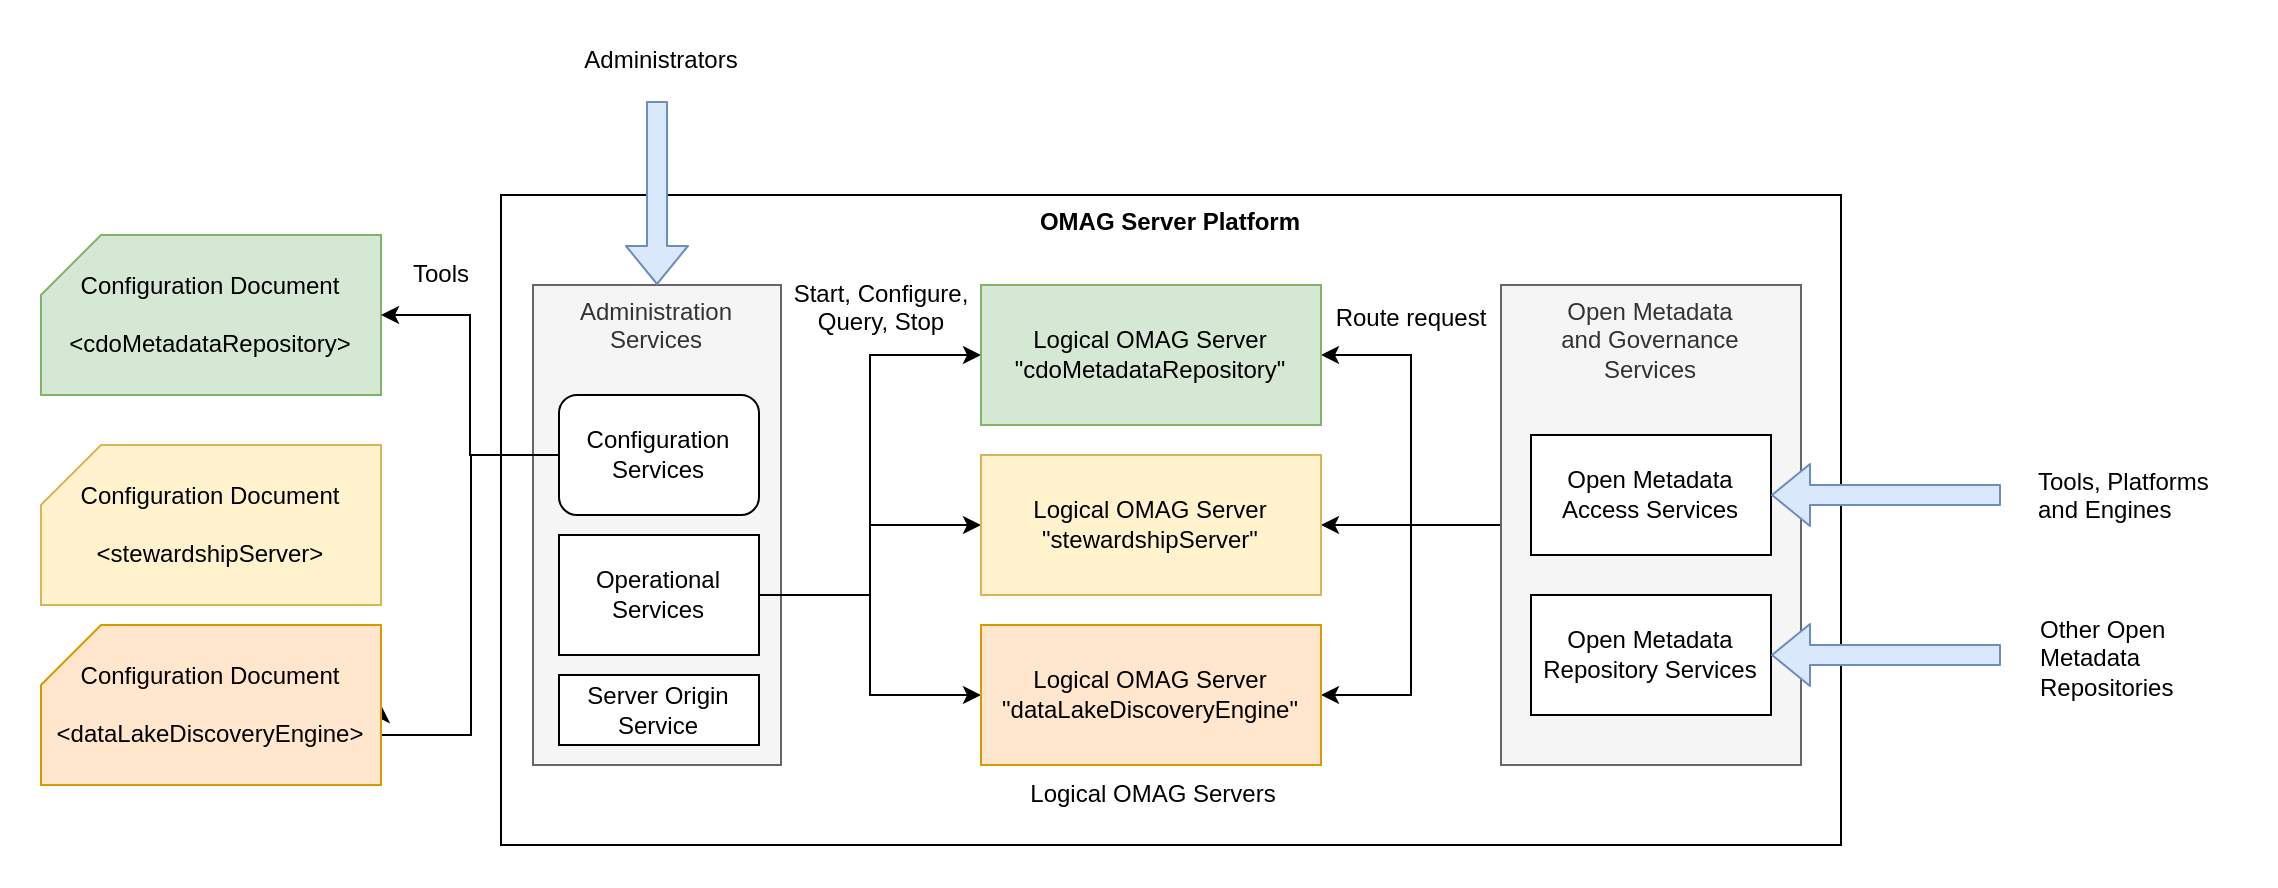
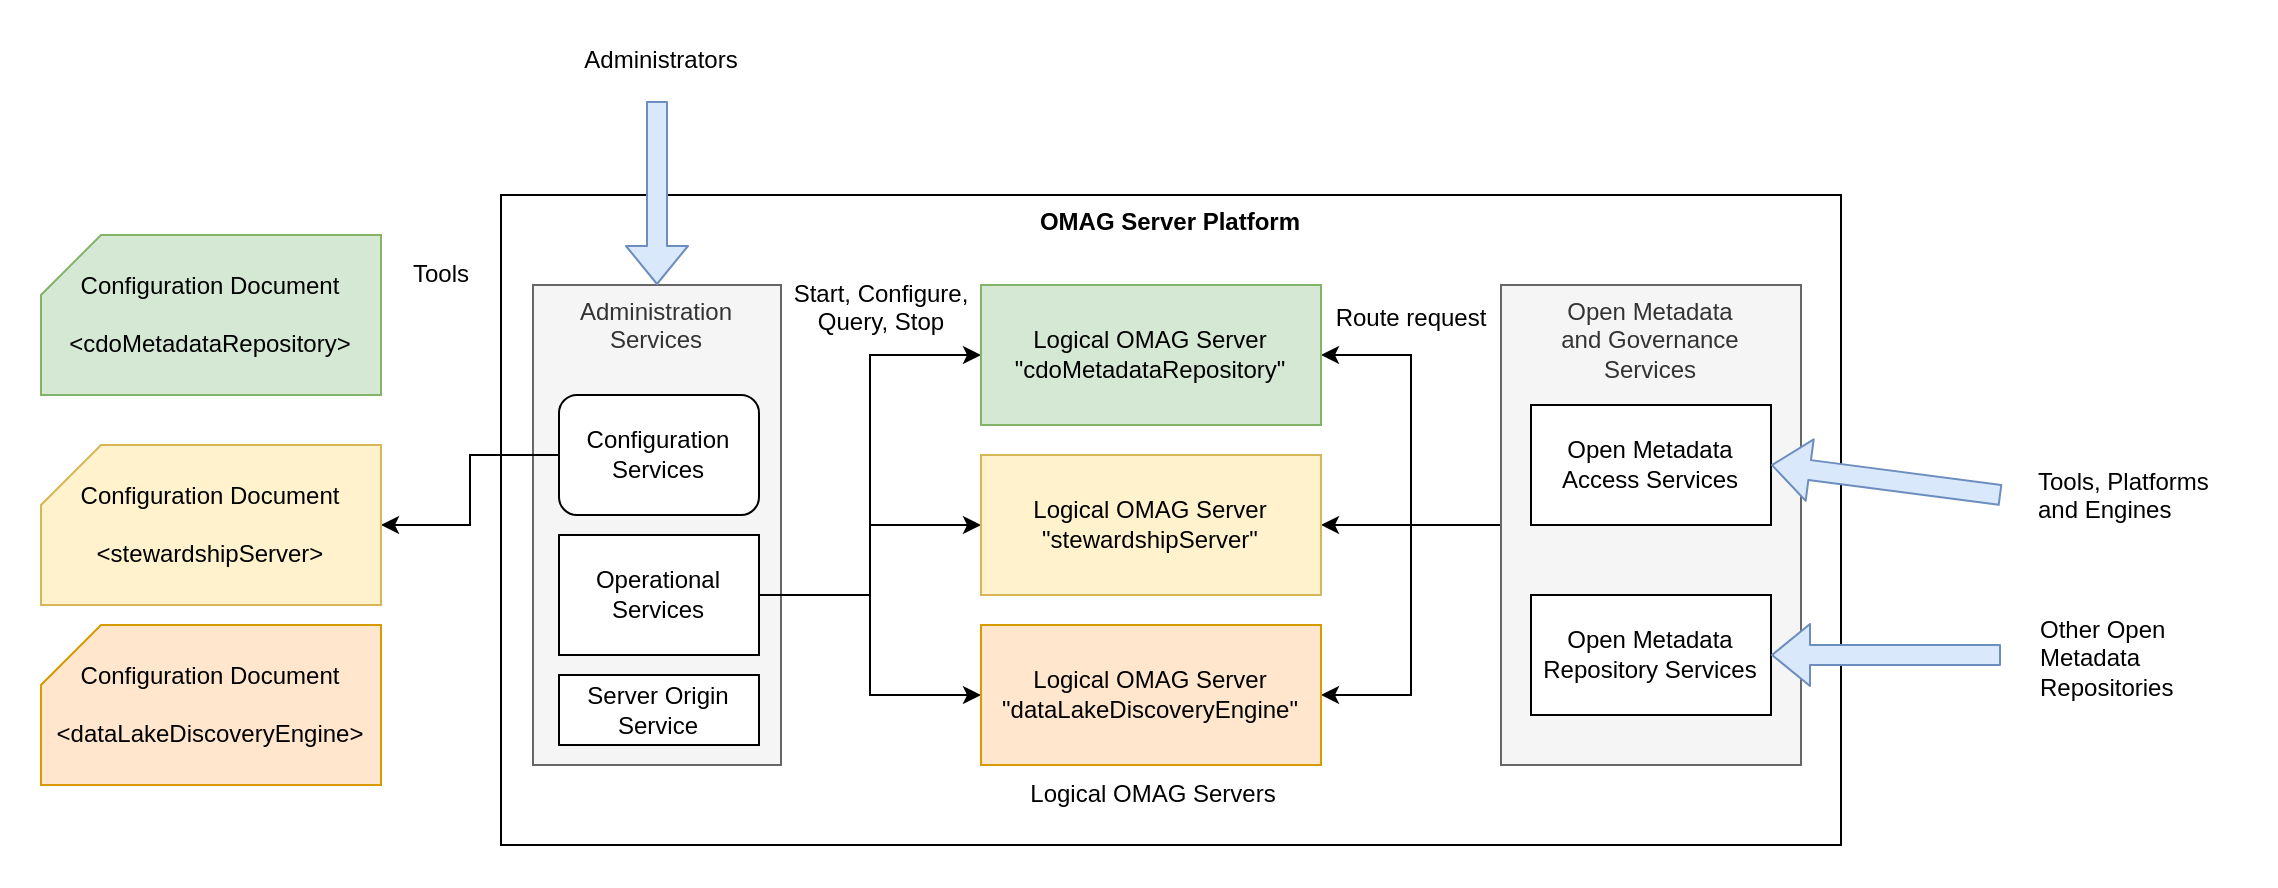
edge "Configuration Services" -> "Configuration Document <cdoMetadataRepository>": now "Configuration Services" -> "Configuration Document <stewardshipServer>"
node "Open Metadata Access Services": moved (1651, 495) -> (1651, 465)
edge "Configuration Services" -> "Configuration Document <dataLakeDiscoveryEngine>": removed
